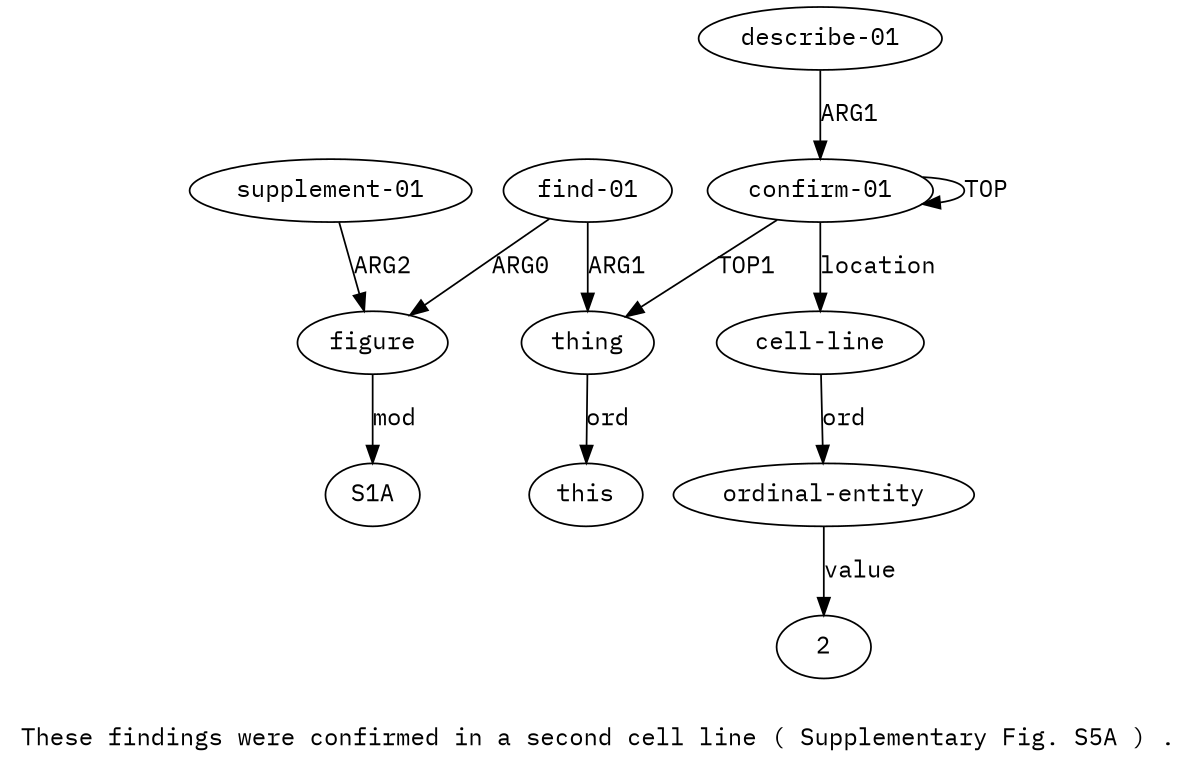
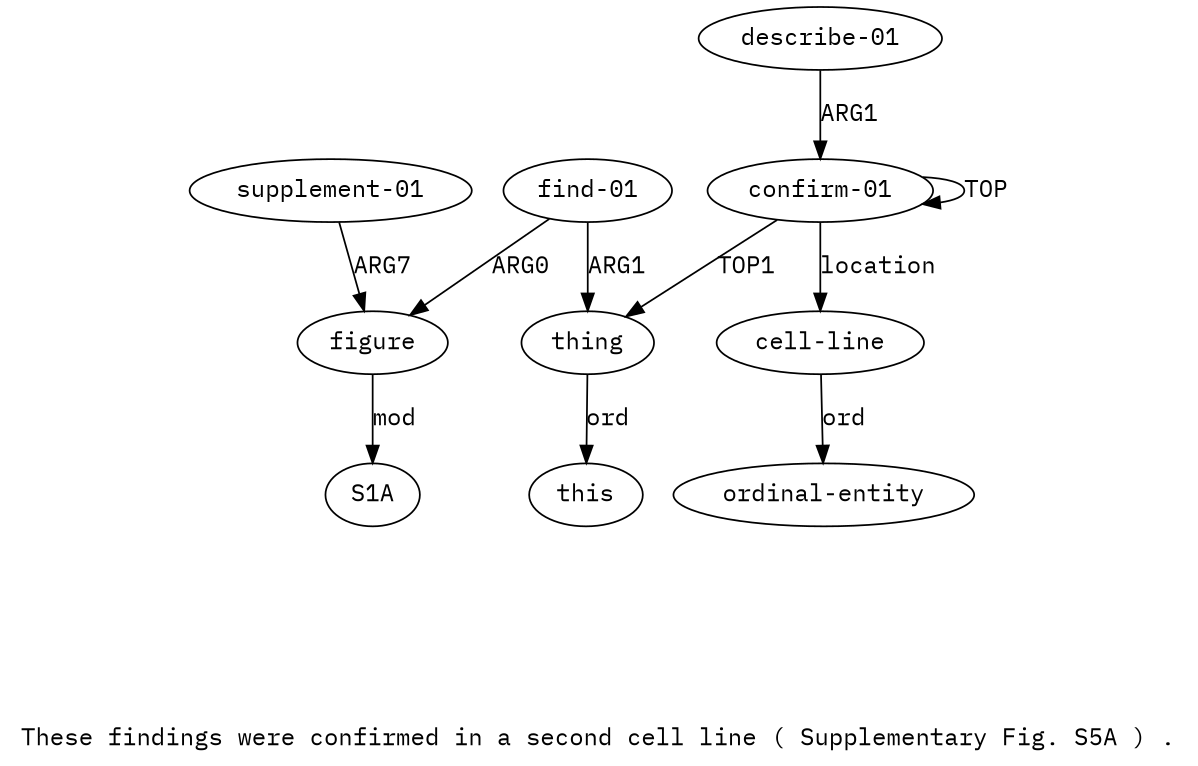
edge "supplement-01" -> "figure": label "ARG2" -> "ARG7"
node "2": removed
